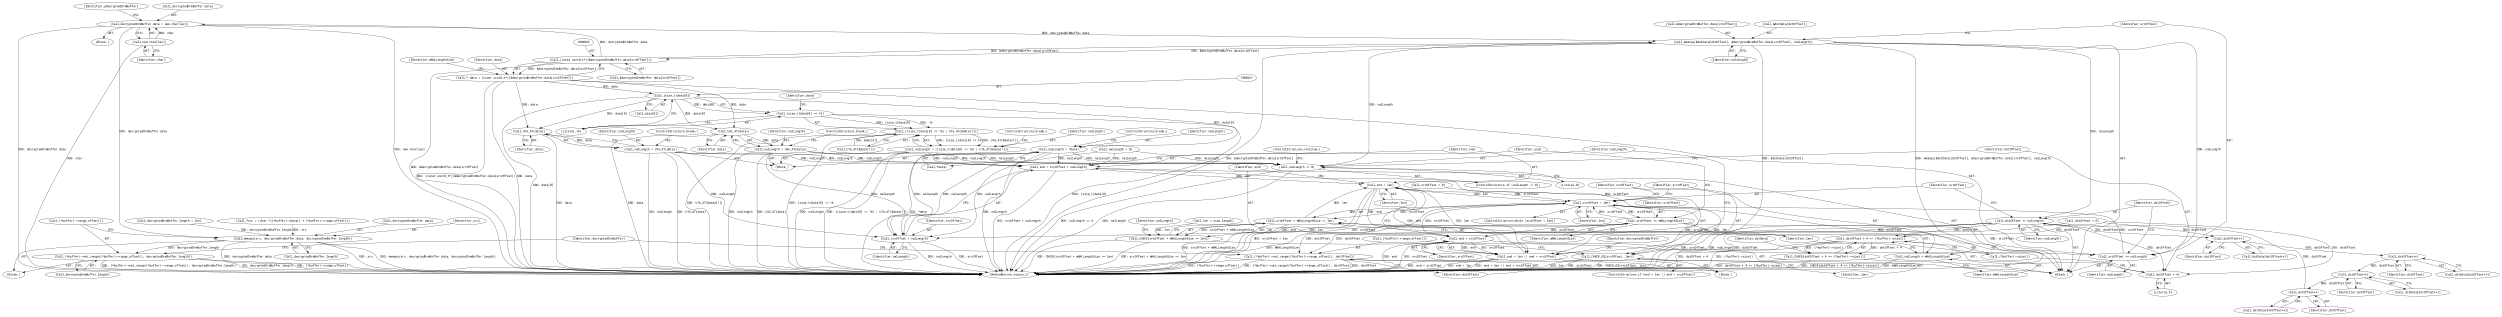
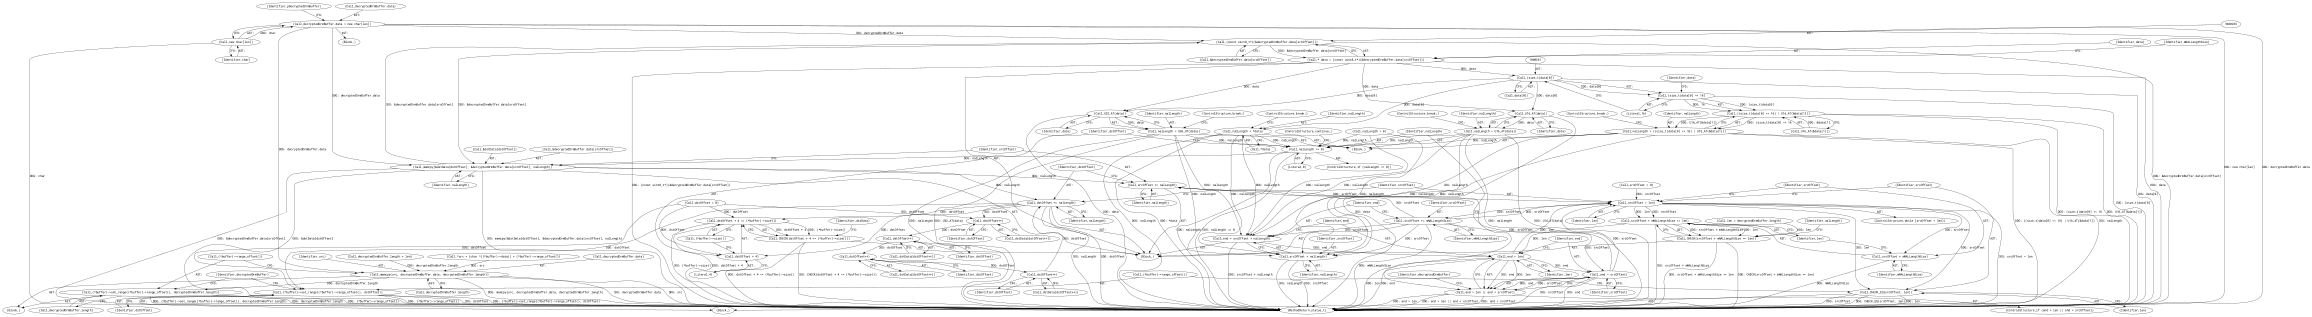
edge "(Call,(const uint8_t*)(&decryptedDrmBuffer.data[srcOffset]))" -> "(Call,decryptedDrmBuffer.data = new char[len])": reversed
node "(Call,len = size.length)": label "(Call,len = size.length)" -> "(Call,len = decryptedDrmBuffer.length)"
node "(Call,nalLength + mNALLengthSize)": label "(Call,nalLength + mNALLengthSize)" -> "(Call,srcOffset + mNALLengthSize)"
